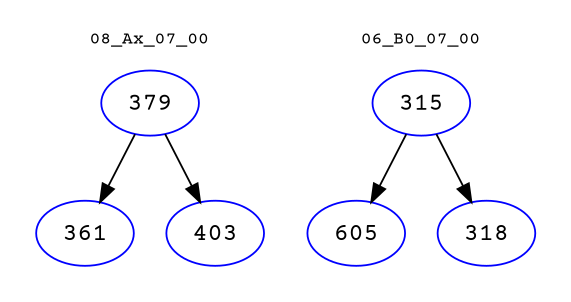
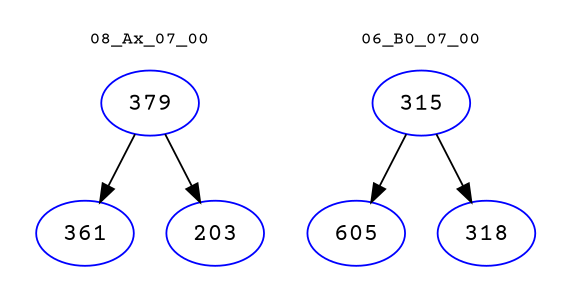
node "403": label "403" -> "203"
